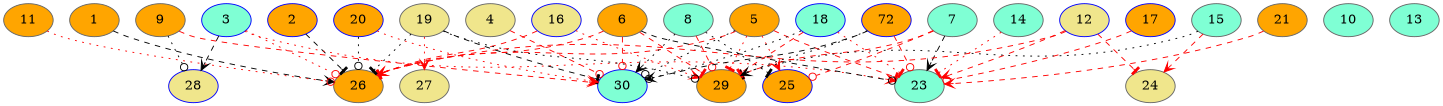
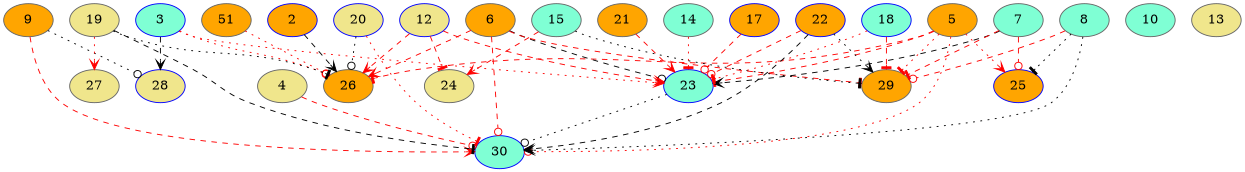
node "11": label "11" -> "51"
node "1": removed
node "20": fillcolor orange -> khaki
node "16": removed
node "72": label "72" -> "22"
node "13": fillcolor aquamarine -> khaki
edge "2" -> "26": arrowhead tee -> vee
edge "18" -> "30": now "23" -> "30"
edge "5" -> "30": color black -> red
edge "19" -> "29": removed
edge "20" -> "30": arrowhead vee -> tee
node "23": color gray40 -> blue
